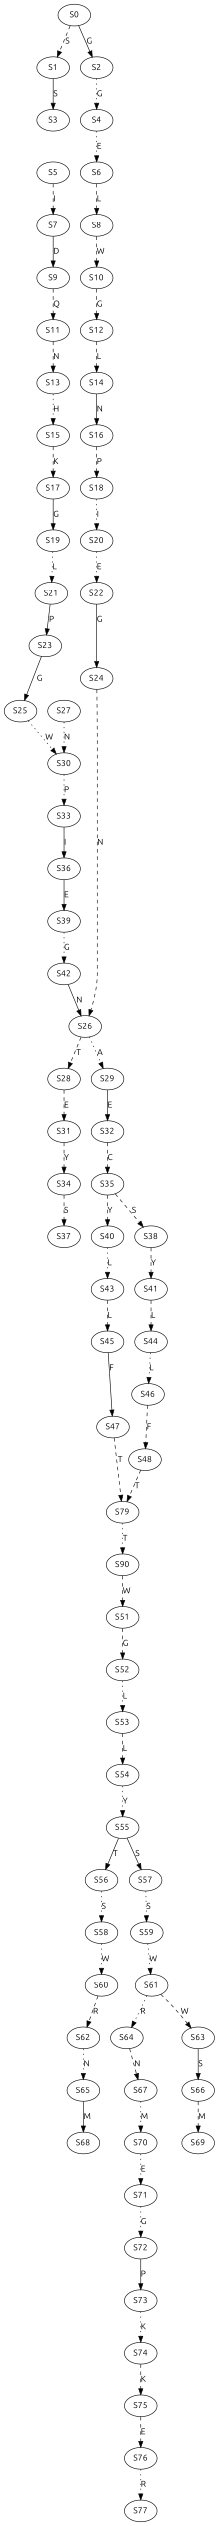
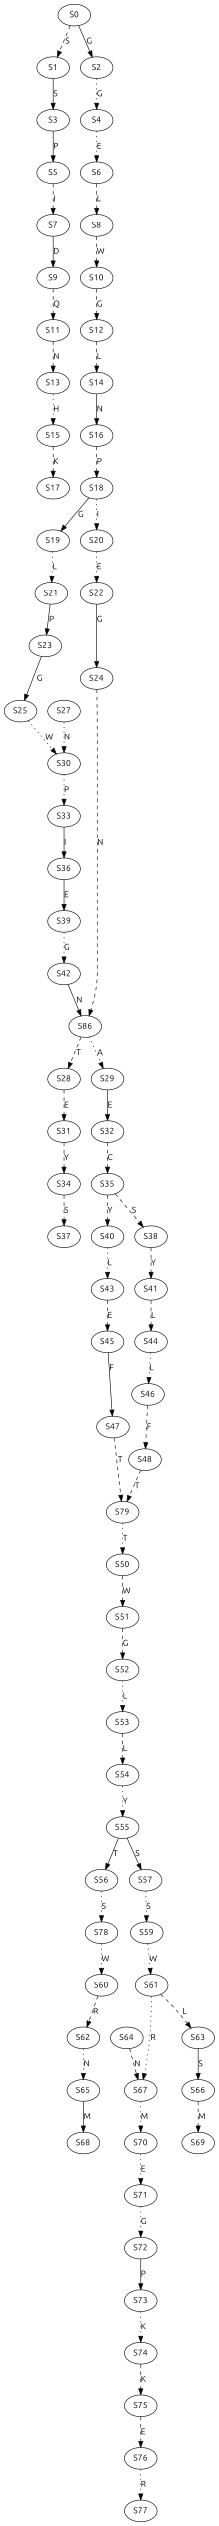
edge "S3" -> "S5": added, label "P"
edge "S17" -> "S19": now "S18" -> "S19"
node "S26": label "S26" -> "S86"
edge "S43" -> "S45": label "L" -> "E"
node "S90": label "S90" -> "S50"
node "S58": label "S58" -> "S78"
edge "S61" -> "S64": now "S61" -> "S67"
edge "S61" -> "S63": label "W" -> "L"
